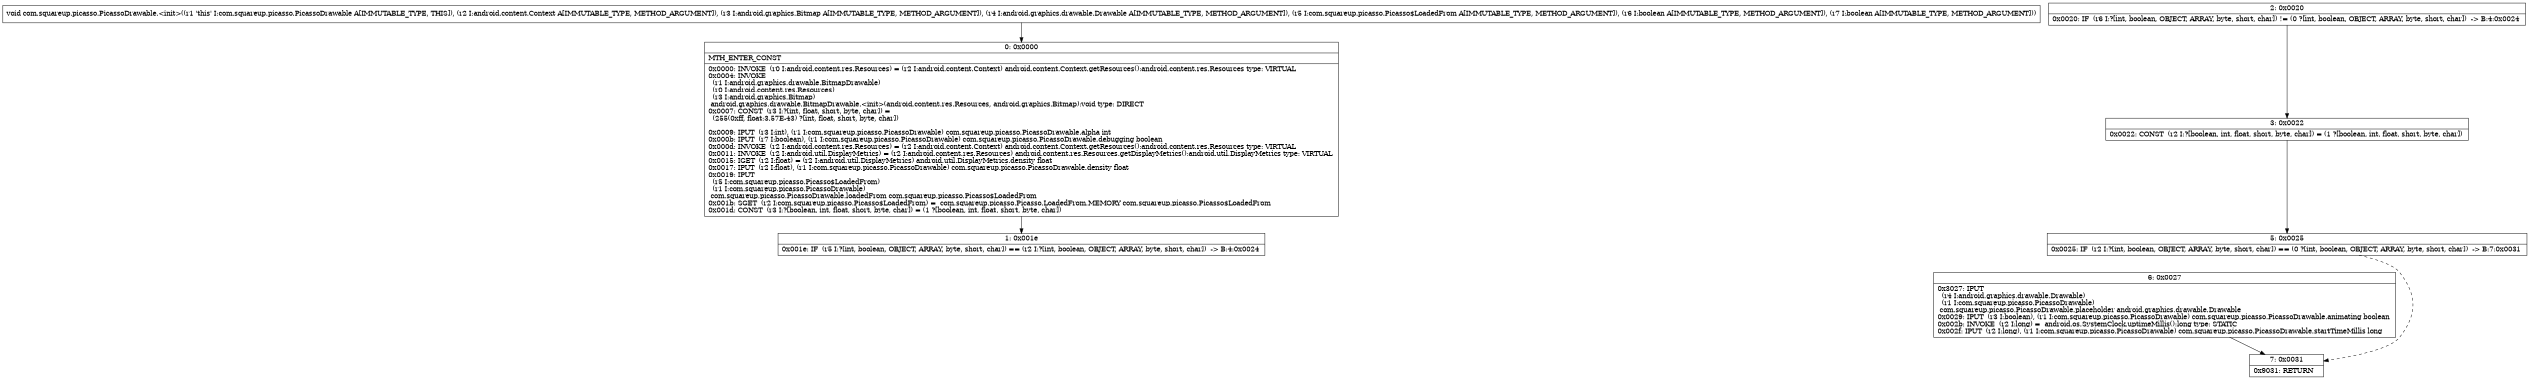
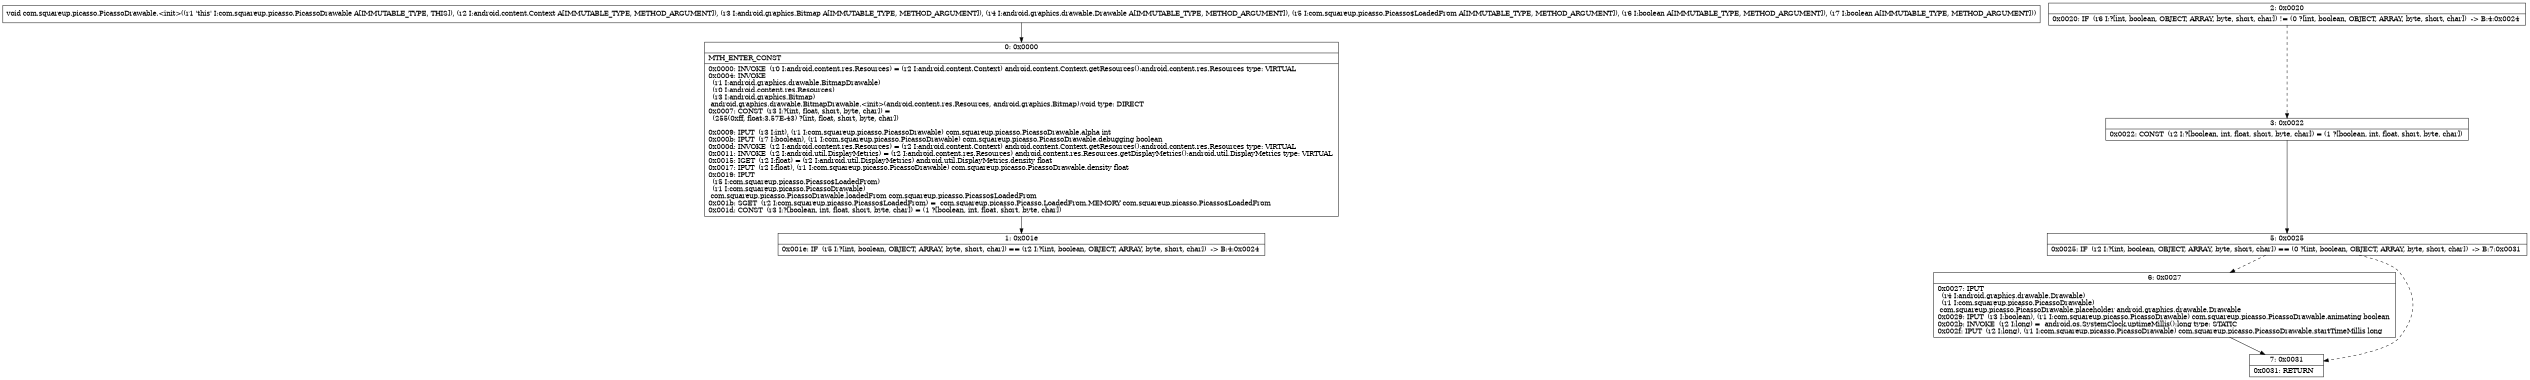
edge "2: 0x0020" -> "3: 0x0022": style solid -> dashed
edge "5: 0x0025" -> "6: 0x0027": added
node "6: 0x0027": text "0x3027: IPUT" -> "0x0027: IPUT"
node "7: 0x0031": text "0x9031: RETURN" -> "0x0031: RETURN"
